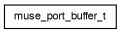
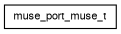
node "muse_port_buffer_t": label "muse_port_buffer_t" -> "muse_port_muse_t"
